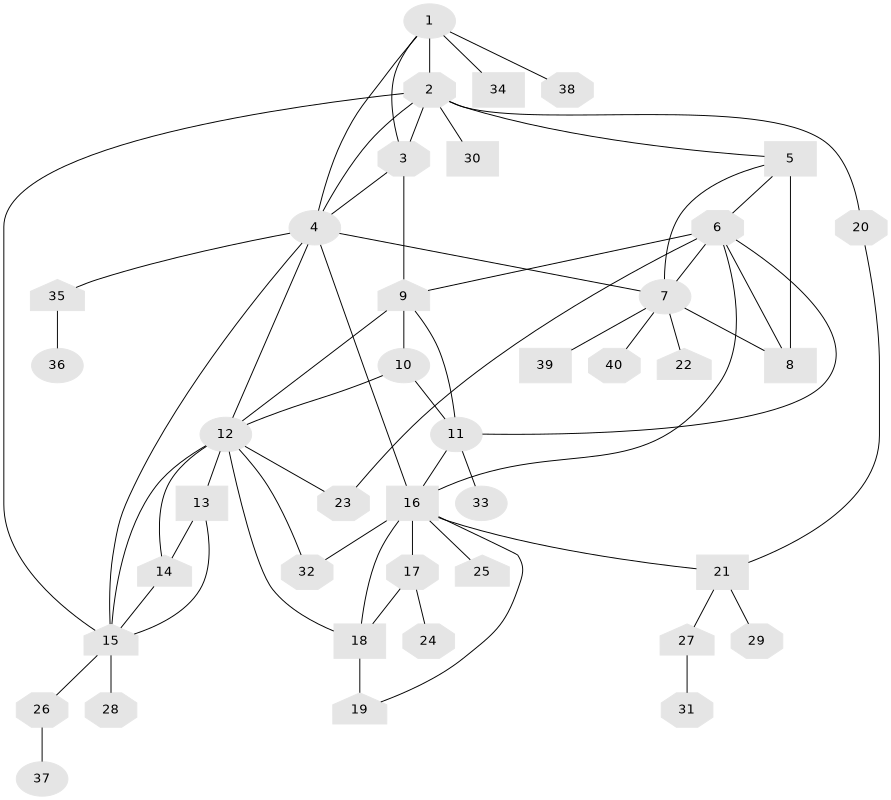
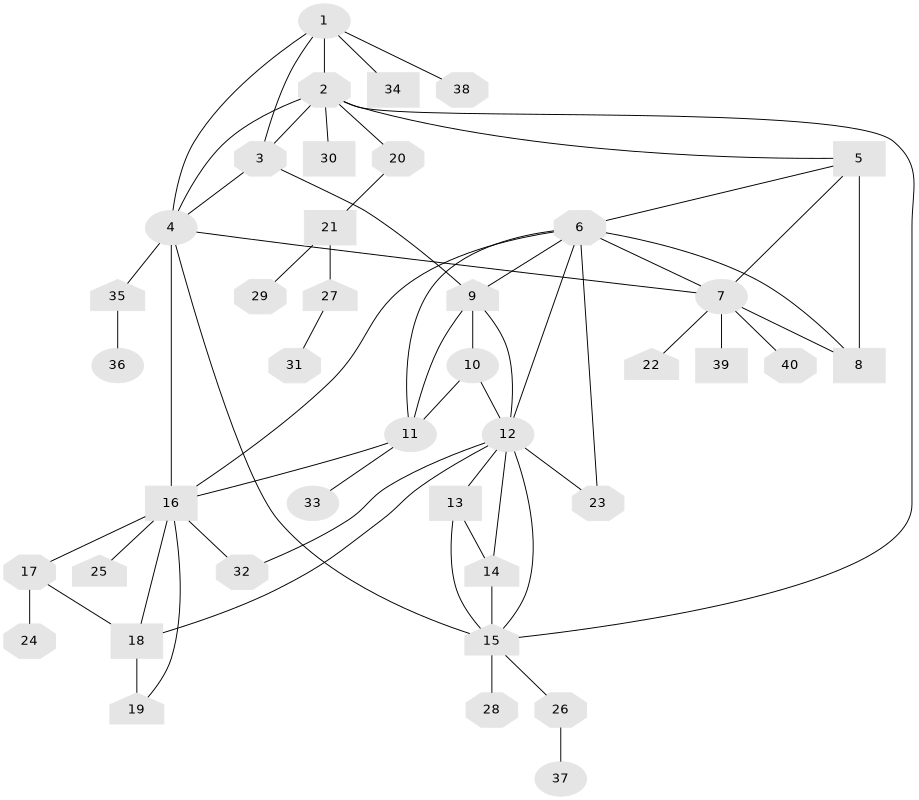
edge "4" -- "12": now "6" -- "12"
edge "16" -- "21": removed
